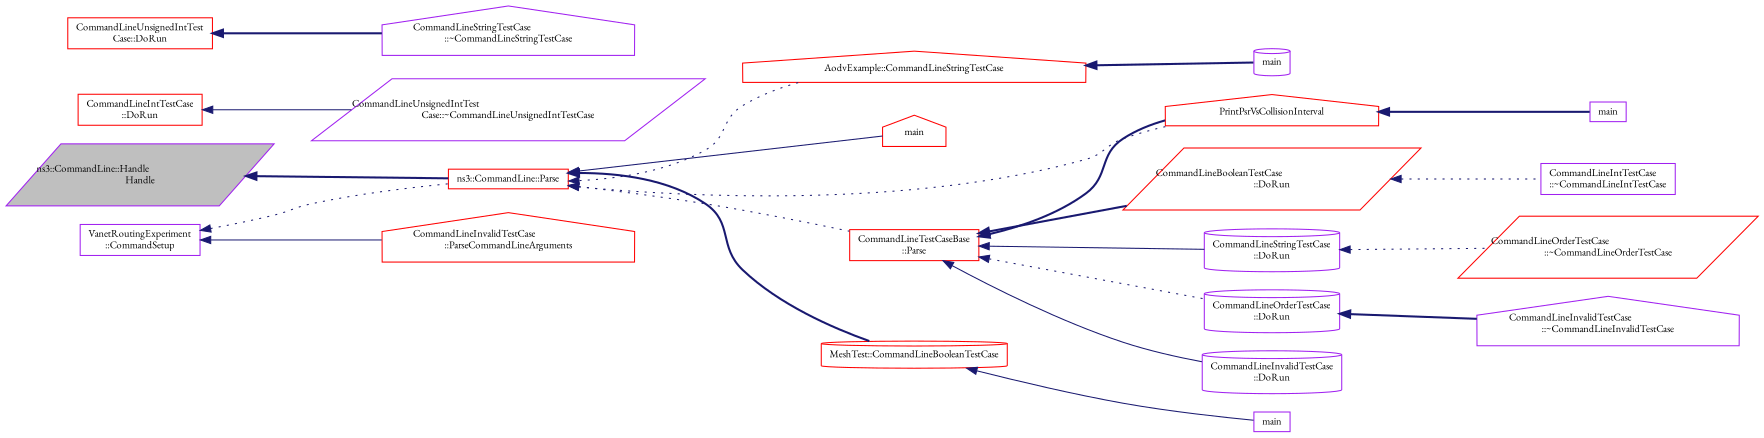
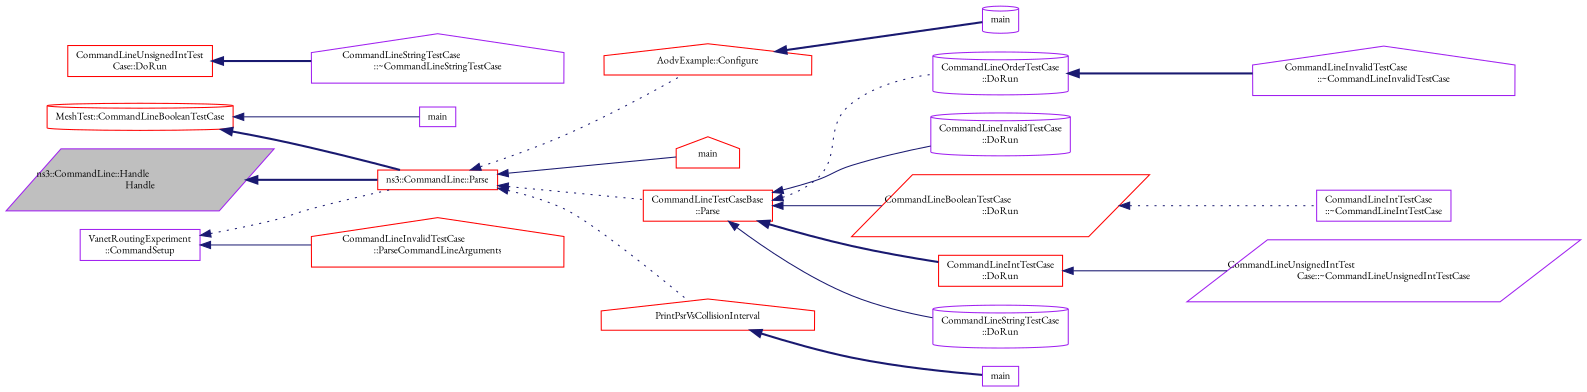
node "AodvExample::CommandLineStringTestCase": label "AodvExample::CommandLineStringTestCase" -> "AodvExample::Configure"
edge "PrintPsrVsCollisionInterval" -> "CommandLineTestCaseBase ::Parse": now "CommandLineIntTestCase ::DoRun" -> "CommandLineTestCaseBase ::Parse"
edge "CommandLineBooleanTestCase ::DoRun" -> "CommandLineTestCaseBase ::Parse": style bold -> solid
edge "MeshTest::CommandLineBooleanTestCase" -> "ns3::CommandLine::Parse": reversed
node "CommandLineOrderTestCase ::~CommandLineOrderTestCase": removed
